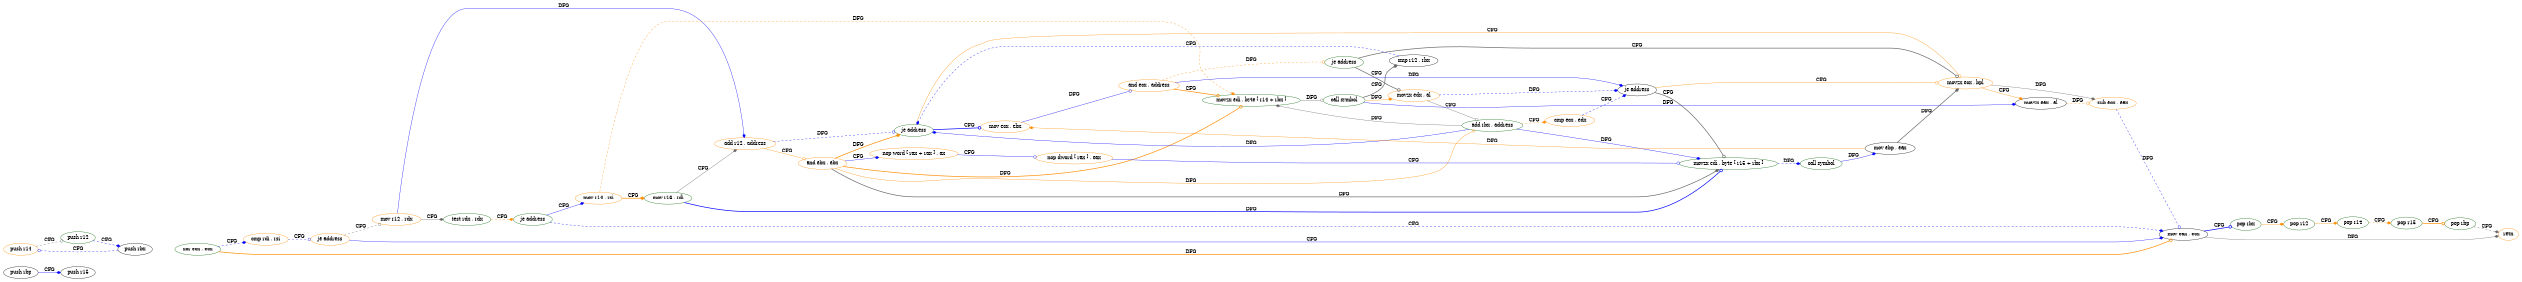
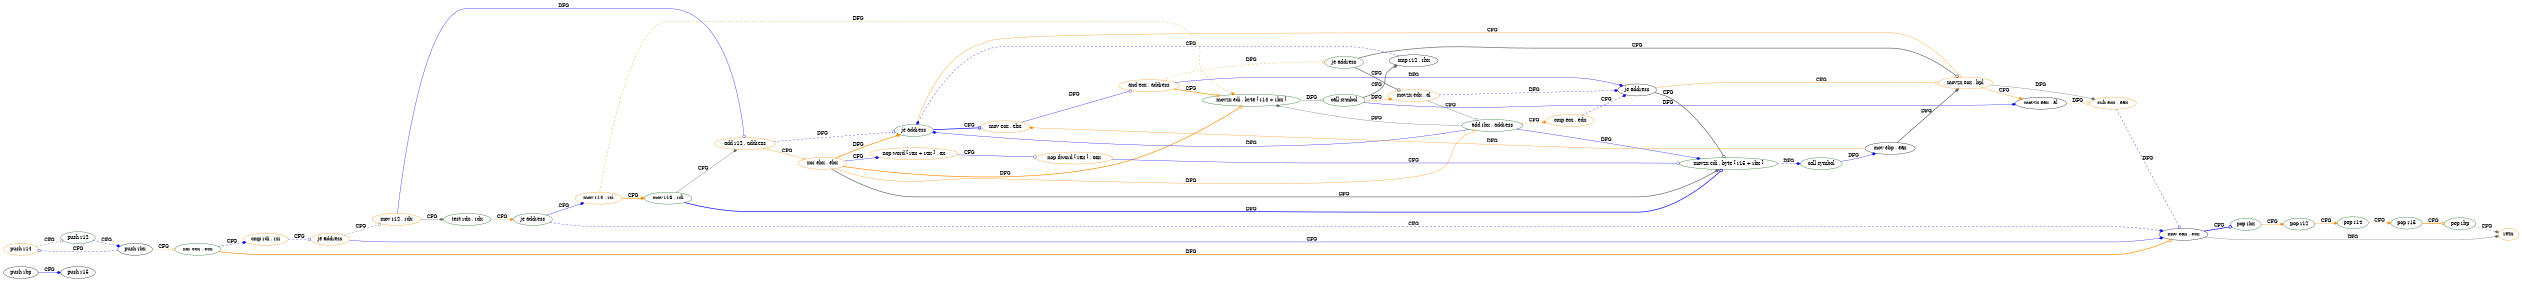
edge "mov r12 , rdx" -> "add r12 , address": arrowhead diamond -> odot
node "and ebx , ebx": label "and ebx , ebx" -> "xor ebx , ebx"
edge "push rbx" -> "xor ecx , ecx": added, label "CFG"
